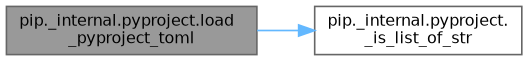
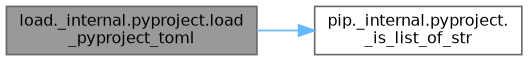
node "pip._internal.pyproject.load _pyproject_toml": label "pip._internal.pyproject.load _pyproject_toml" -> "load._internal.pyproject.load _pyproject_toml"
